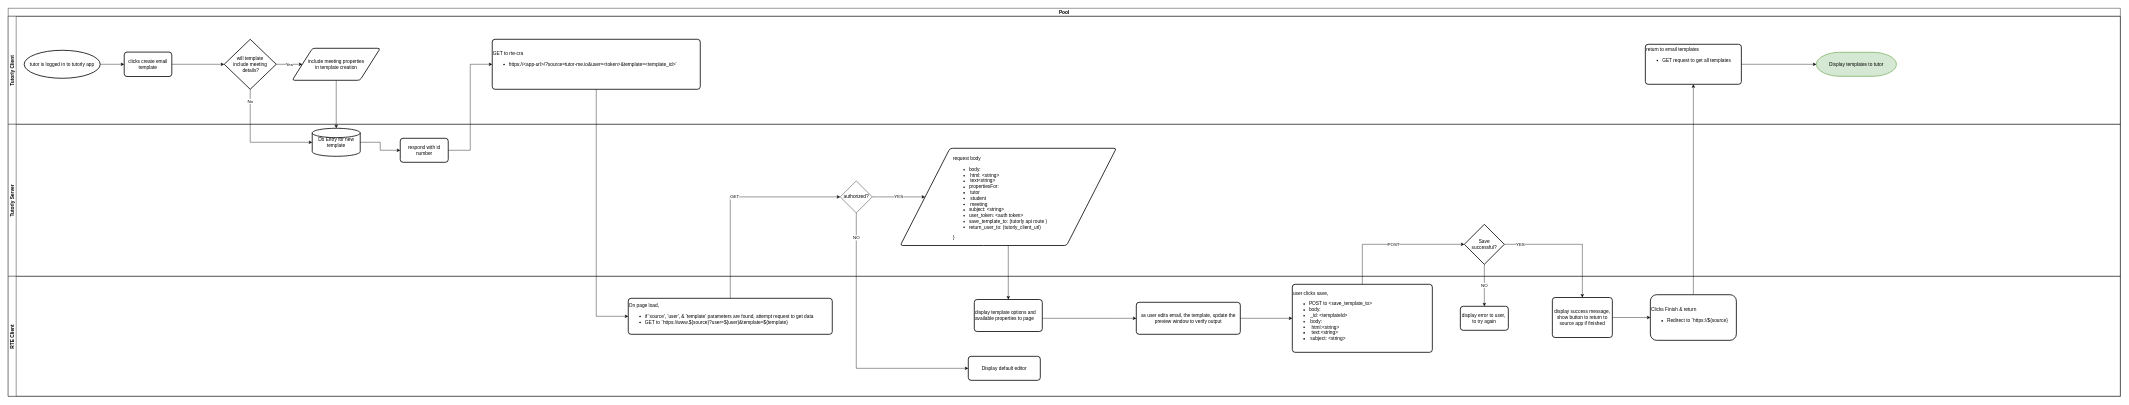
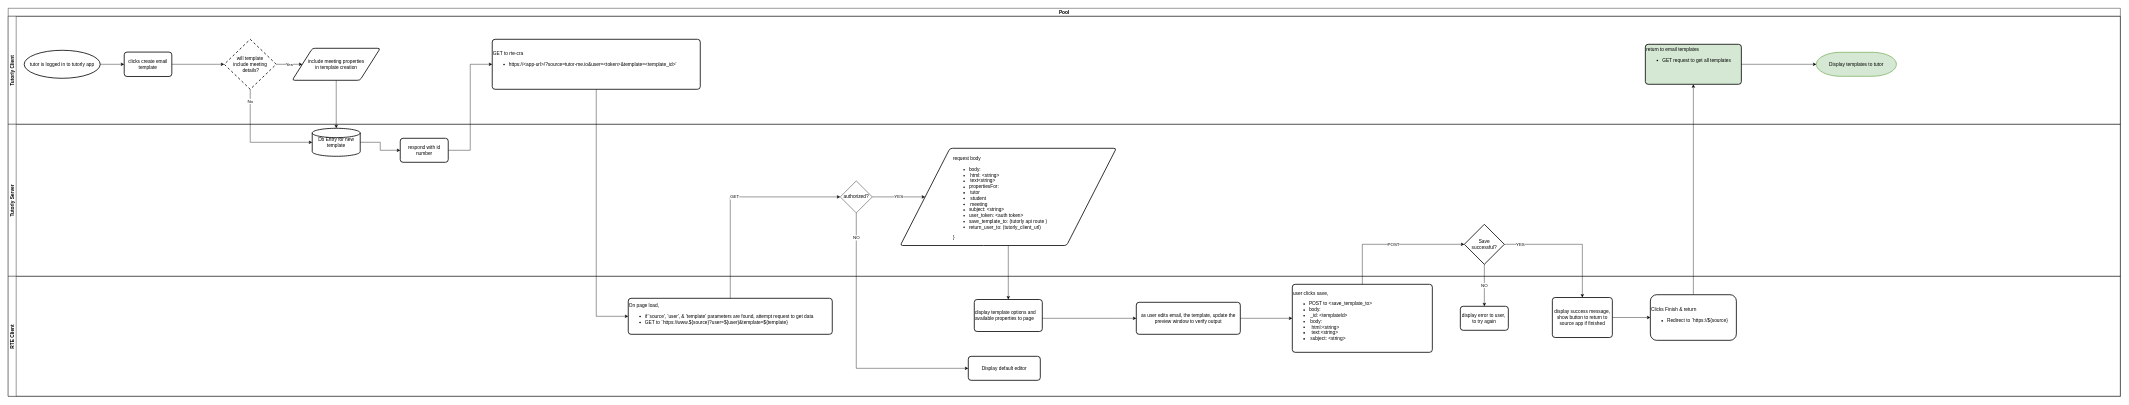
node "will template include meeting details?": style solid -> dashed
node "return to email templates GET request to get all templates": fillcolor #ffffff -> #d5e8d4
